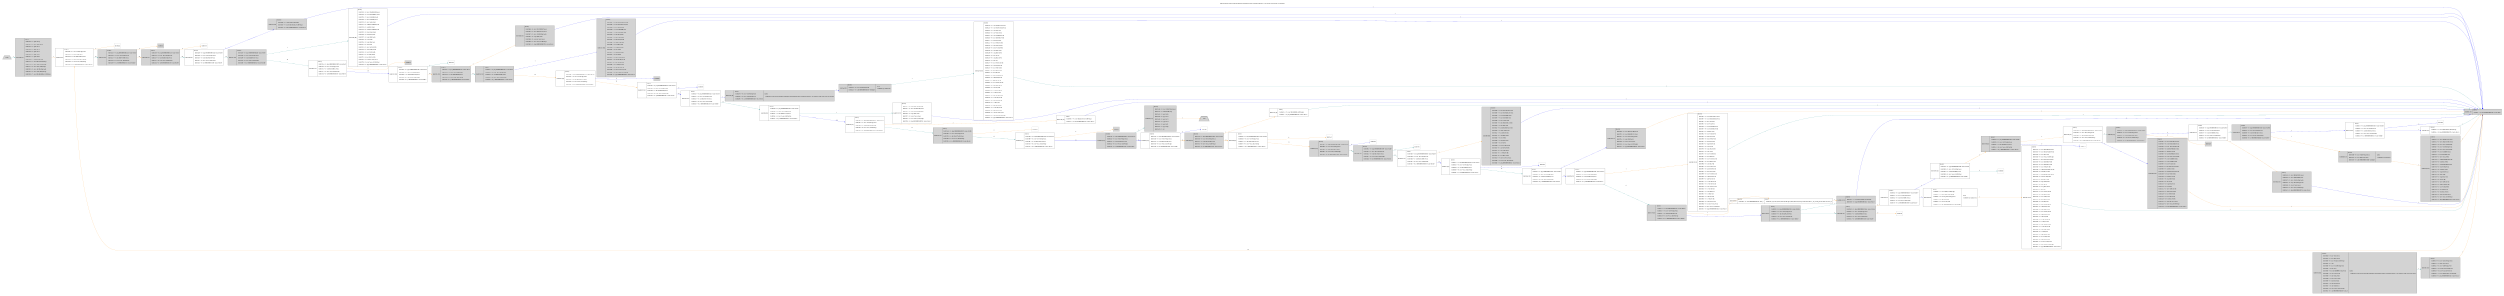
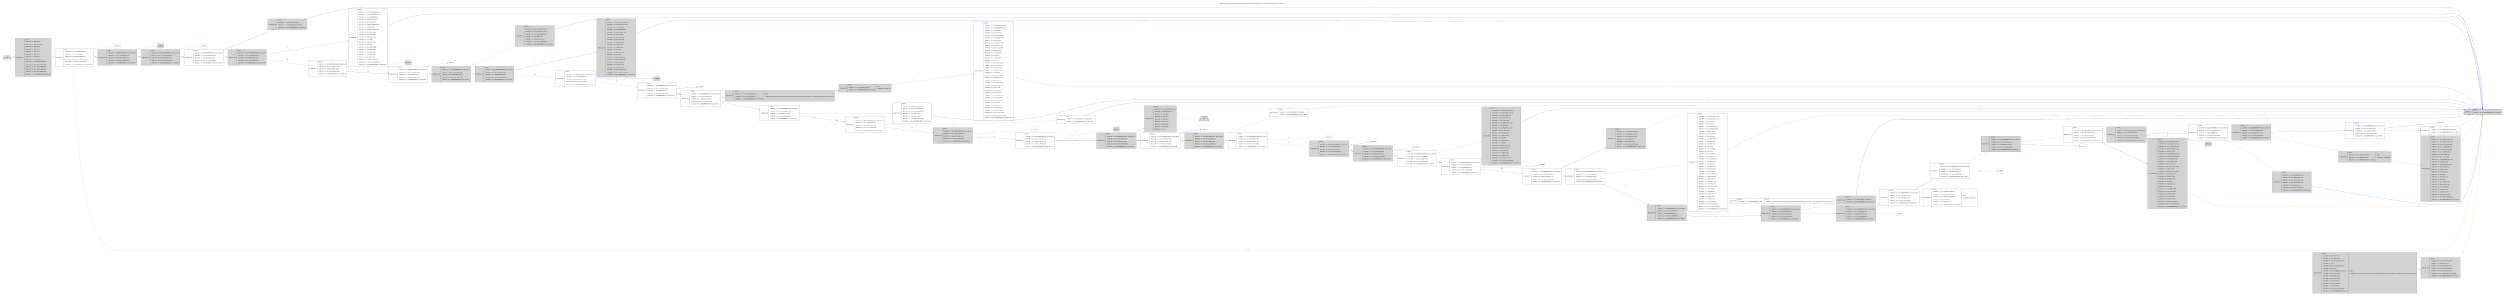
node "0x40181e [163]": removed
